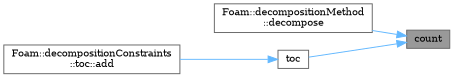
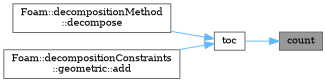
edge "Foam::decompositionMethod ::decompose" -> "count": now "Foam::decompositionMethod ::decompose" -> "toc"
node "Foam::decompositionConstraints ::toc::add": label "Foam::decompositionConstraints ::toc::add" -> "Foam::decompositionConstraints ::geometric::add"
